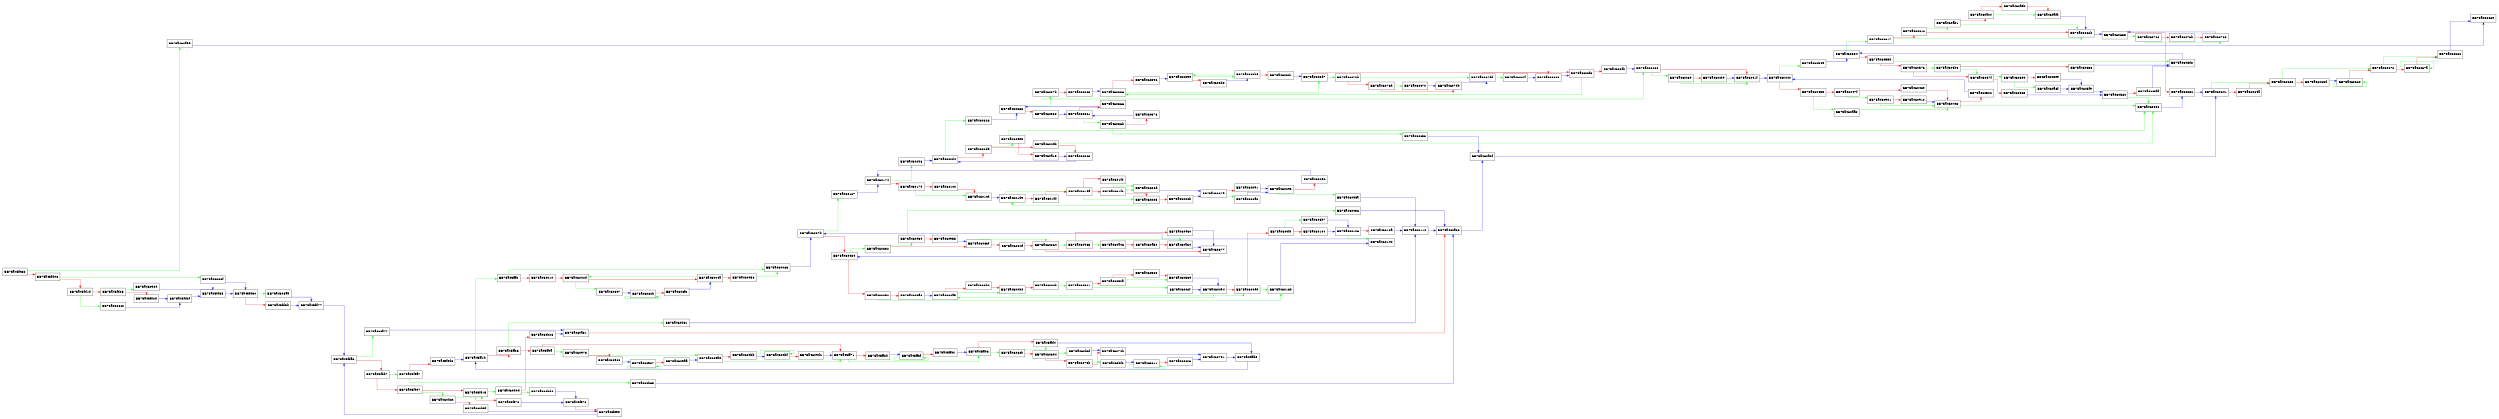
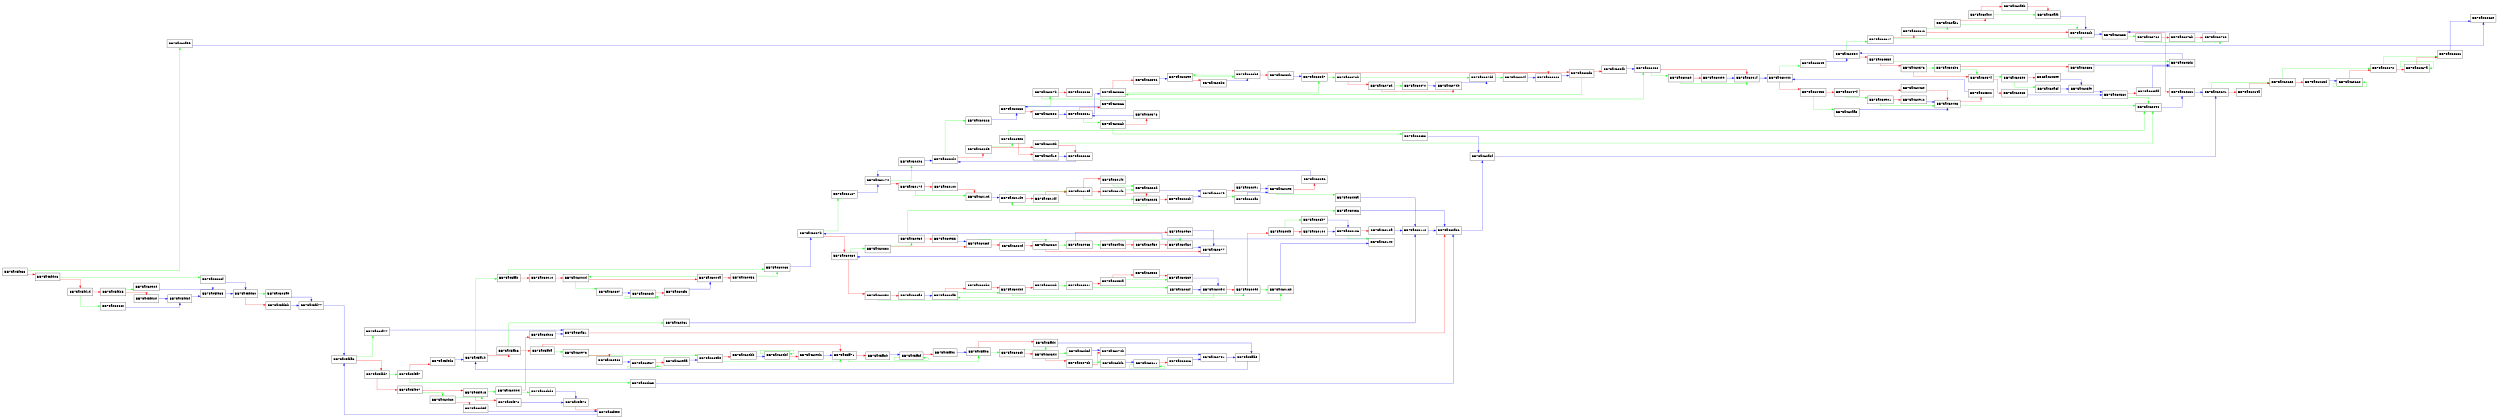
edge "BB75a460383" -> "BB75a460386": now "BB75a460361" -> "BB75a460386"
edge "BB75a460aa3" -> "BB75a4604c8": color green -> blue
